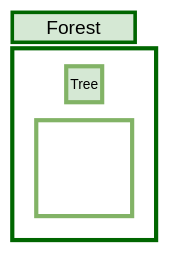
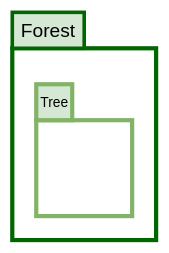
node "Forest": size 123x30 -> 72x36
node "Tree": moved (84, 84) -> (54, 102)
